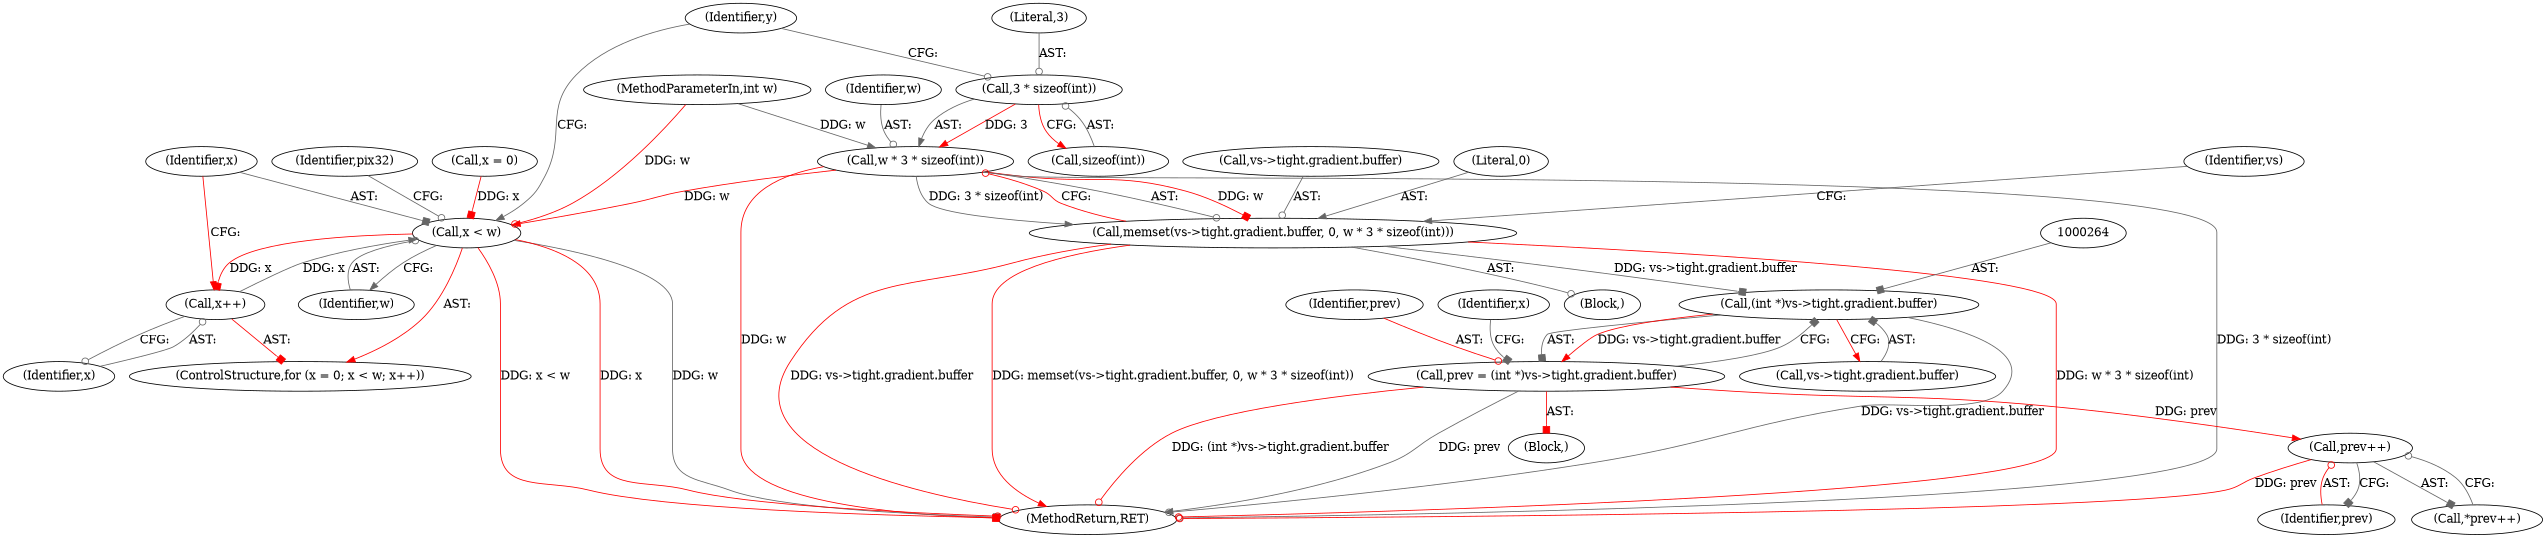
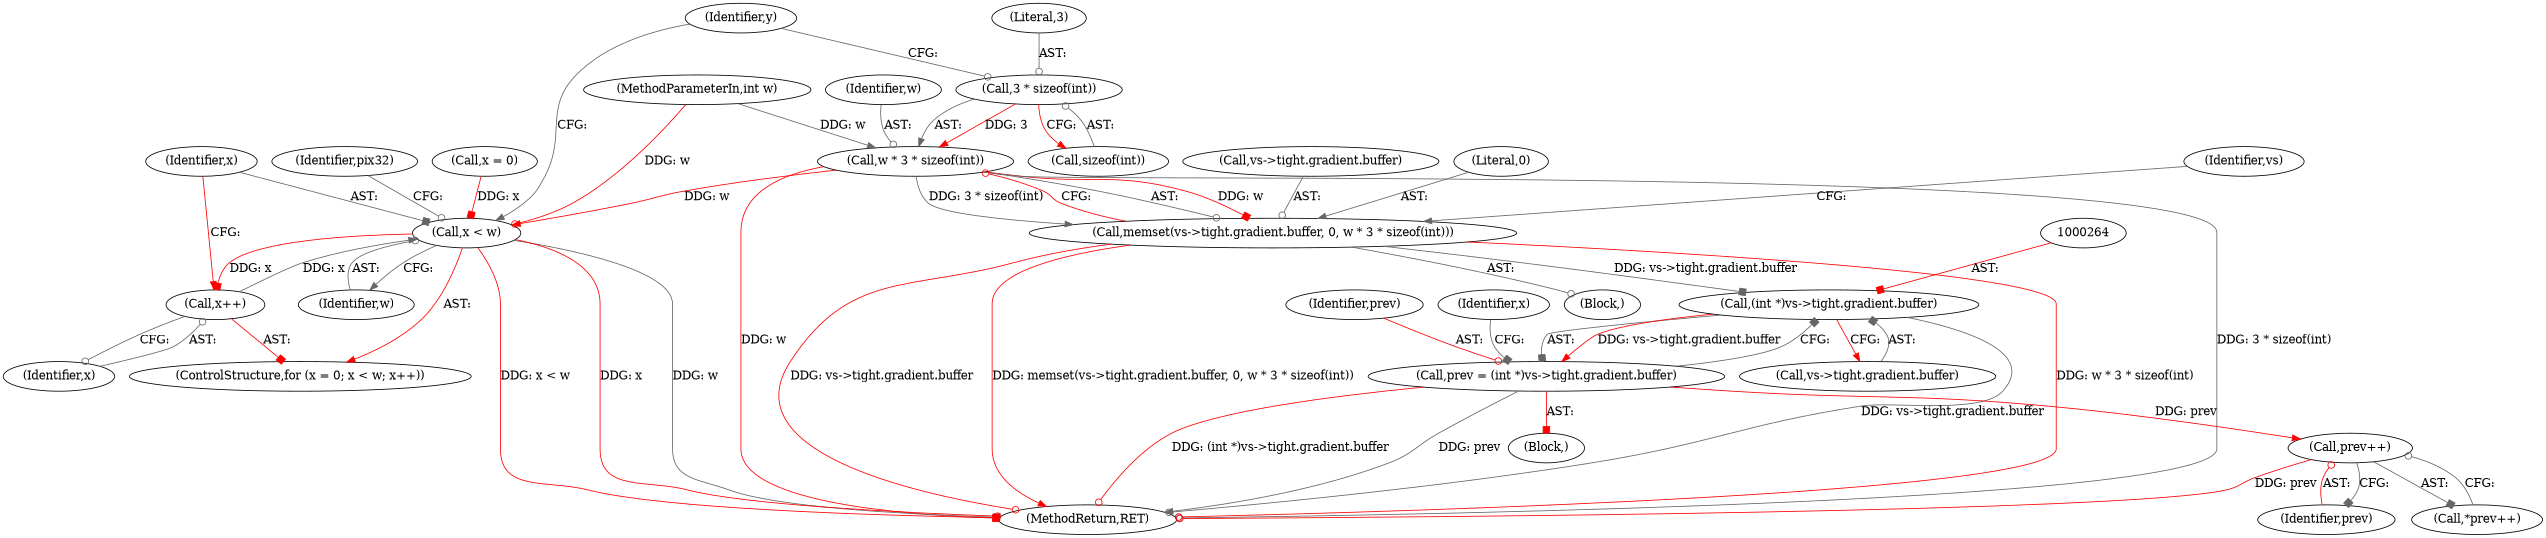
edge "1000264" -> "(Call,(int *)vs->tight.gradient.buffer)": color gray40 -> red
